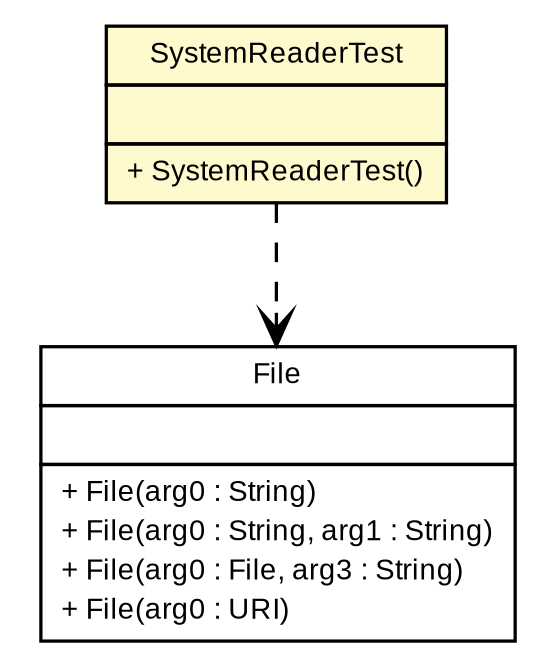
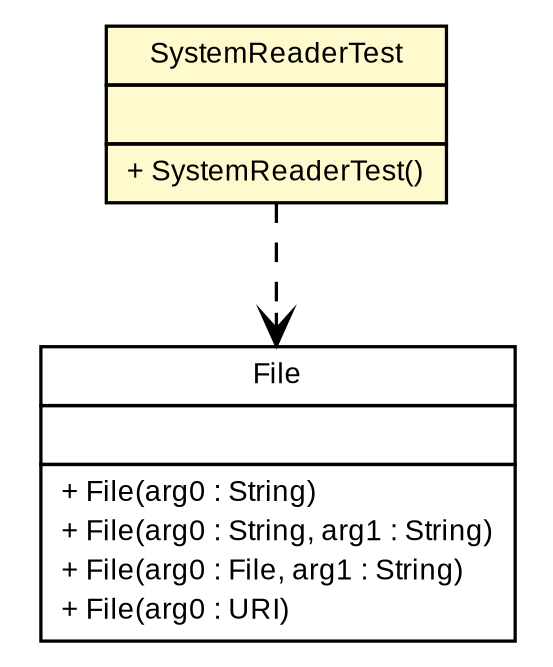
node "File": text "+ File(arg0 : File, arg3 : String)" -> "+ File(arg0 : File, arg1 : String)"
